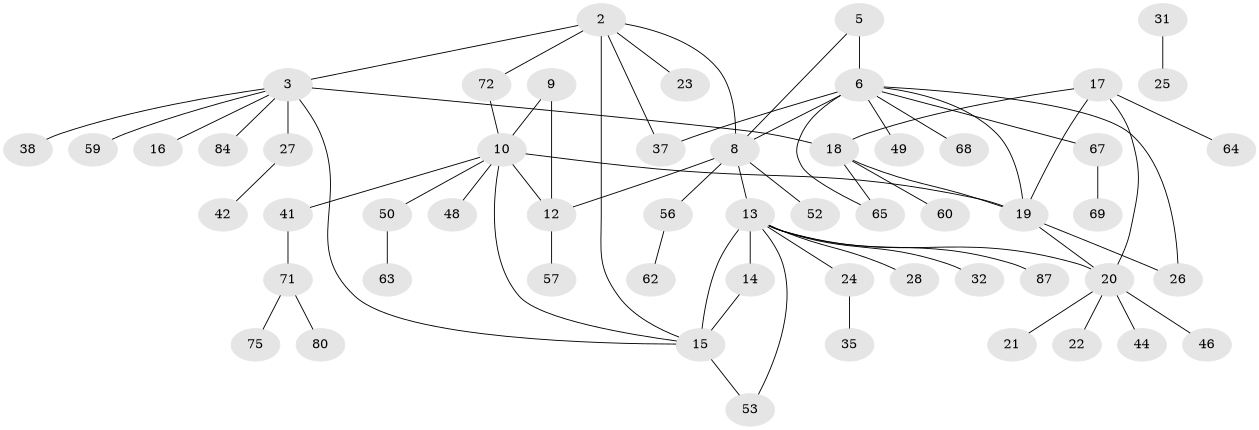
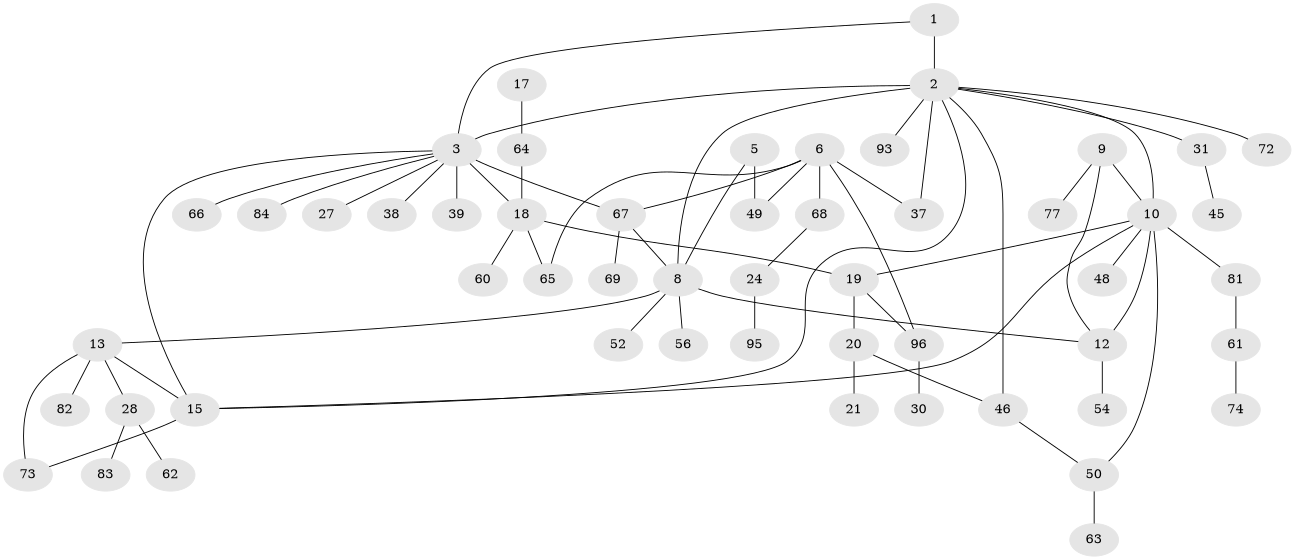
node "1": added
edge "5" -- "6": now "5" -- "49"
node "23": label "23" -> "93"
node "25": label "25" -> "45"
edge "17" -- "18": now "64" -- "18"
edge "2" -- "31": added
edge "72" -- "10": now "2" -- "10"
edge "6" -- "8": now "67" -- "8"
edge "6" -- "19": removed
edge "17" -- "19": removed
node "59": label "59" -> "39"
node "16": label "16" -> "66"
edge "17" -- "20": removed
edge "3" -- "67": added
node "42": removed
node "41": label "41" -> "81"
node "77": added
edge "2" -- "46": added
edge "56" -- "62": now "28" -- "62"
edge "13" -- "24": now "68" -- "24"
edge "13" -- "20": removed
node "71": label "71" -> "61"
node "57": label "57" -> "54"
node "14": removed
node "32": removed
node "87": label "87" -> "82"
node "26": label "26" -> "96"
node "75": label "75" -> "74"
node "80": removed
node "35": label "35" -> "95"
node "22": removed
node "44": removed
node "53": label "53" -> "73"
node "30": added
edge "46" -- "50": added
node "83": added
